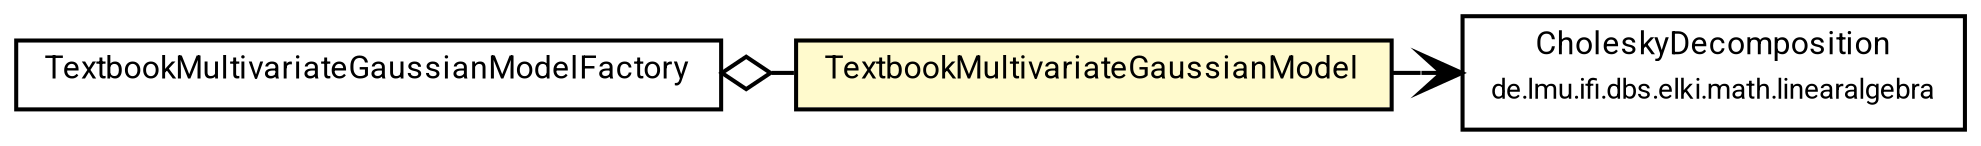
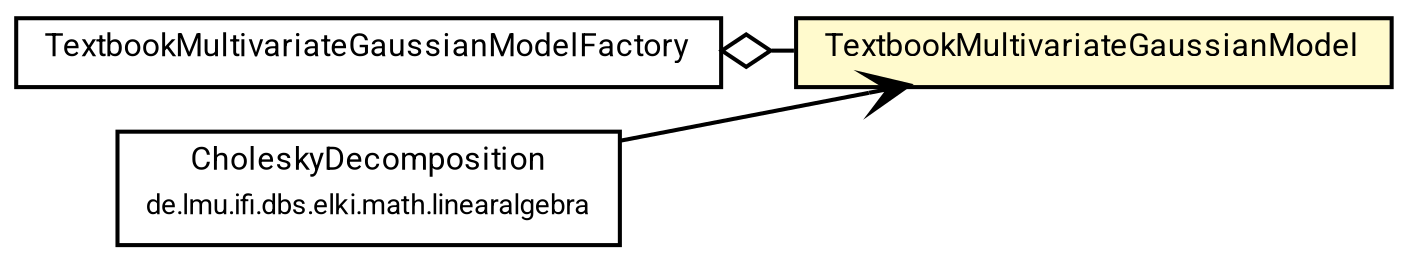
edge "TextbookMultivariateGaussianModel" -> "CholeskyDecomposition": reversed
